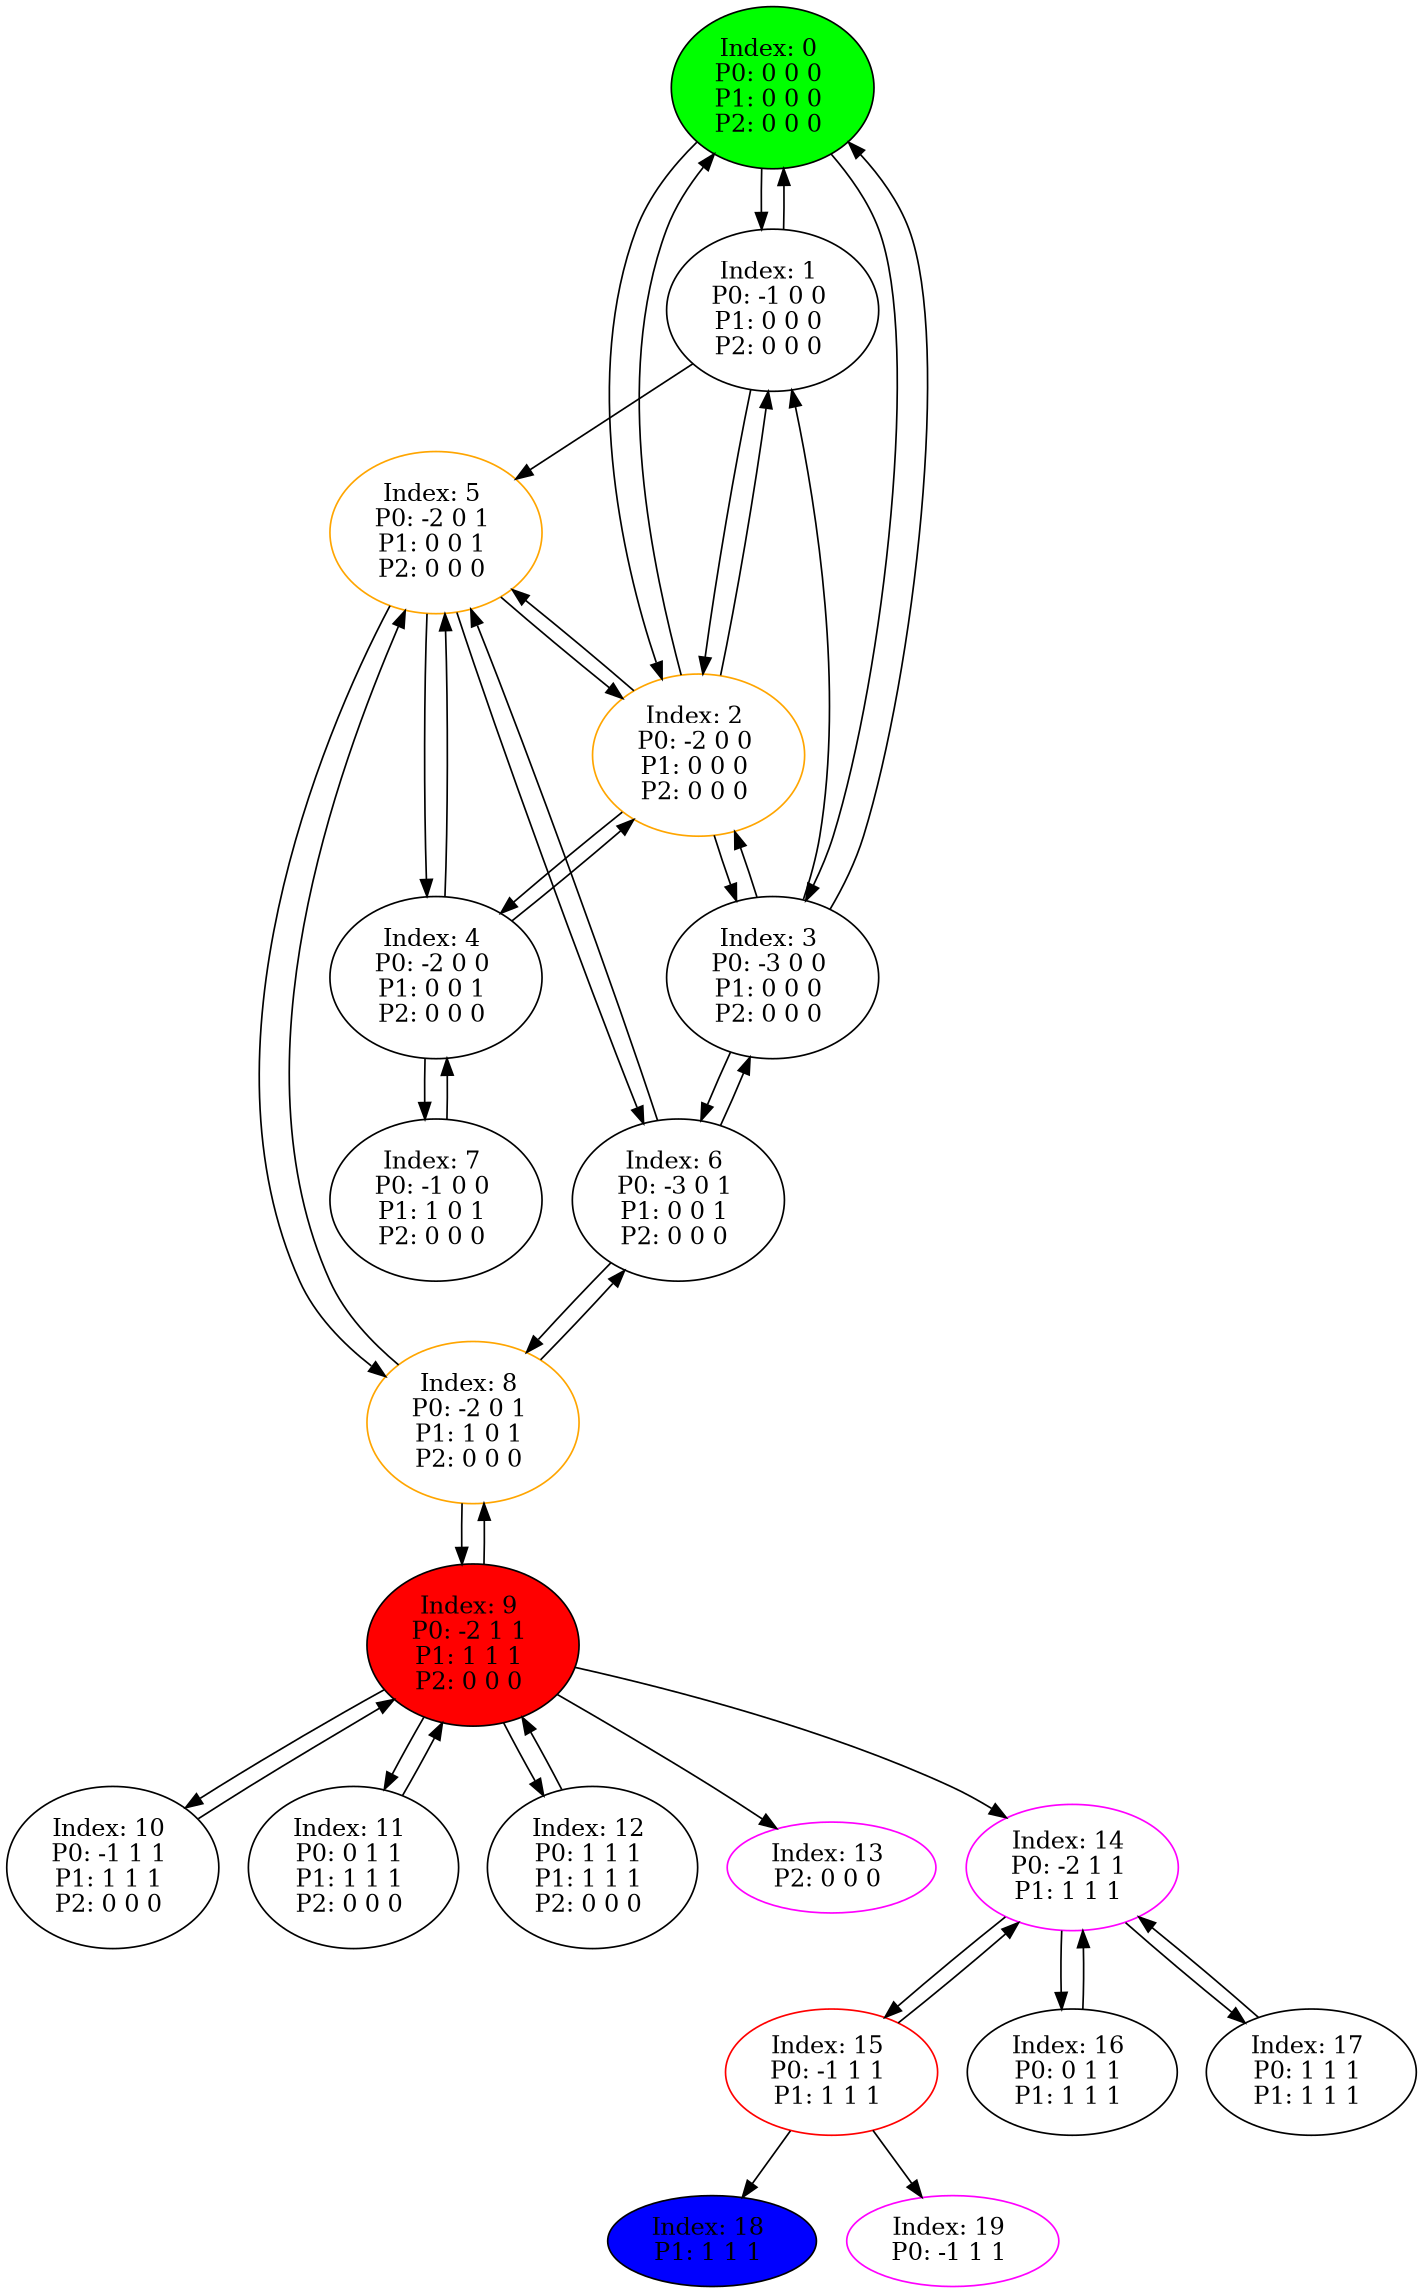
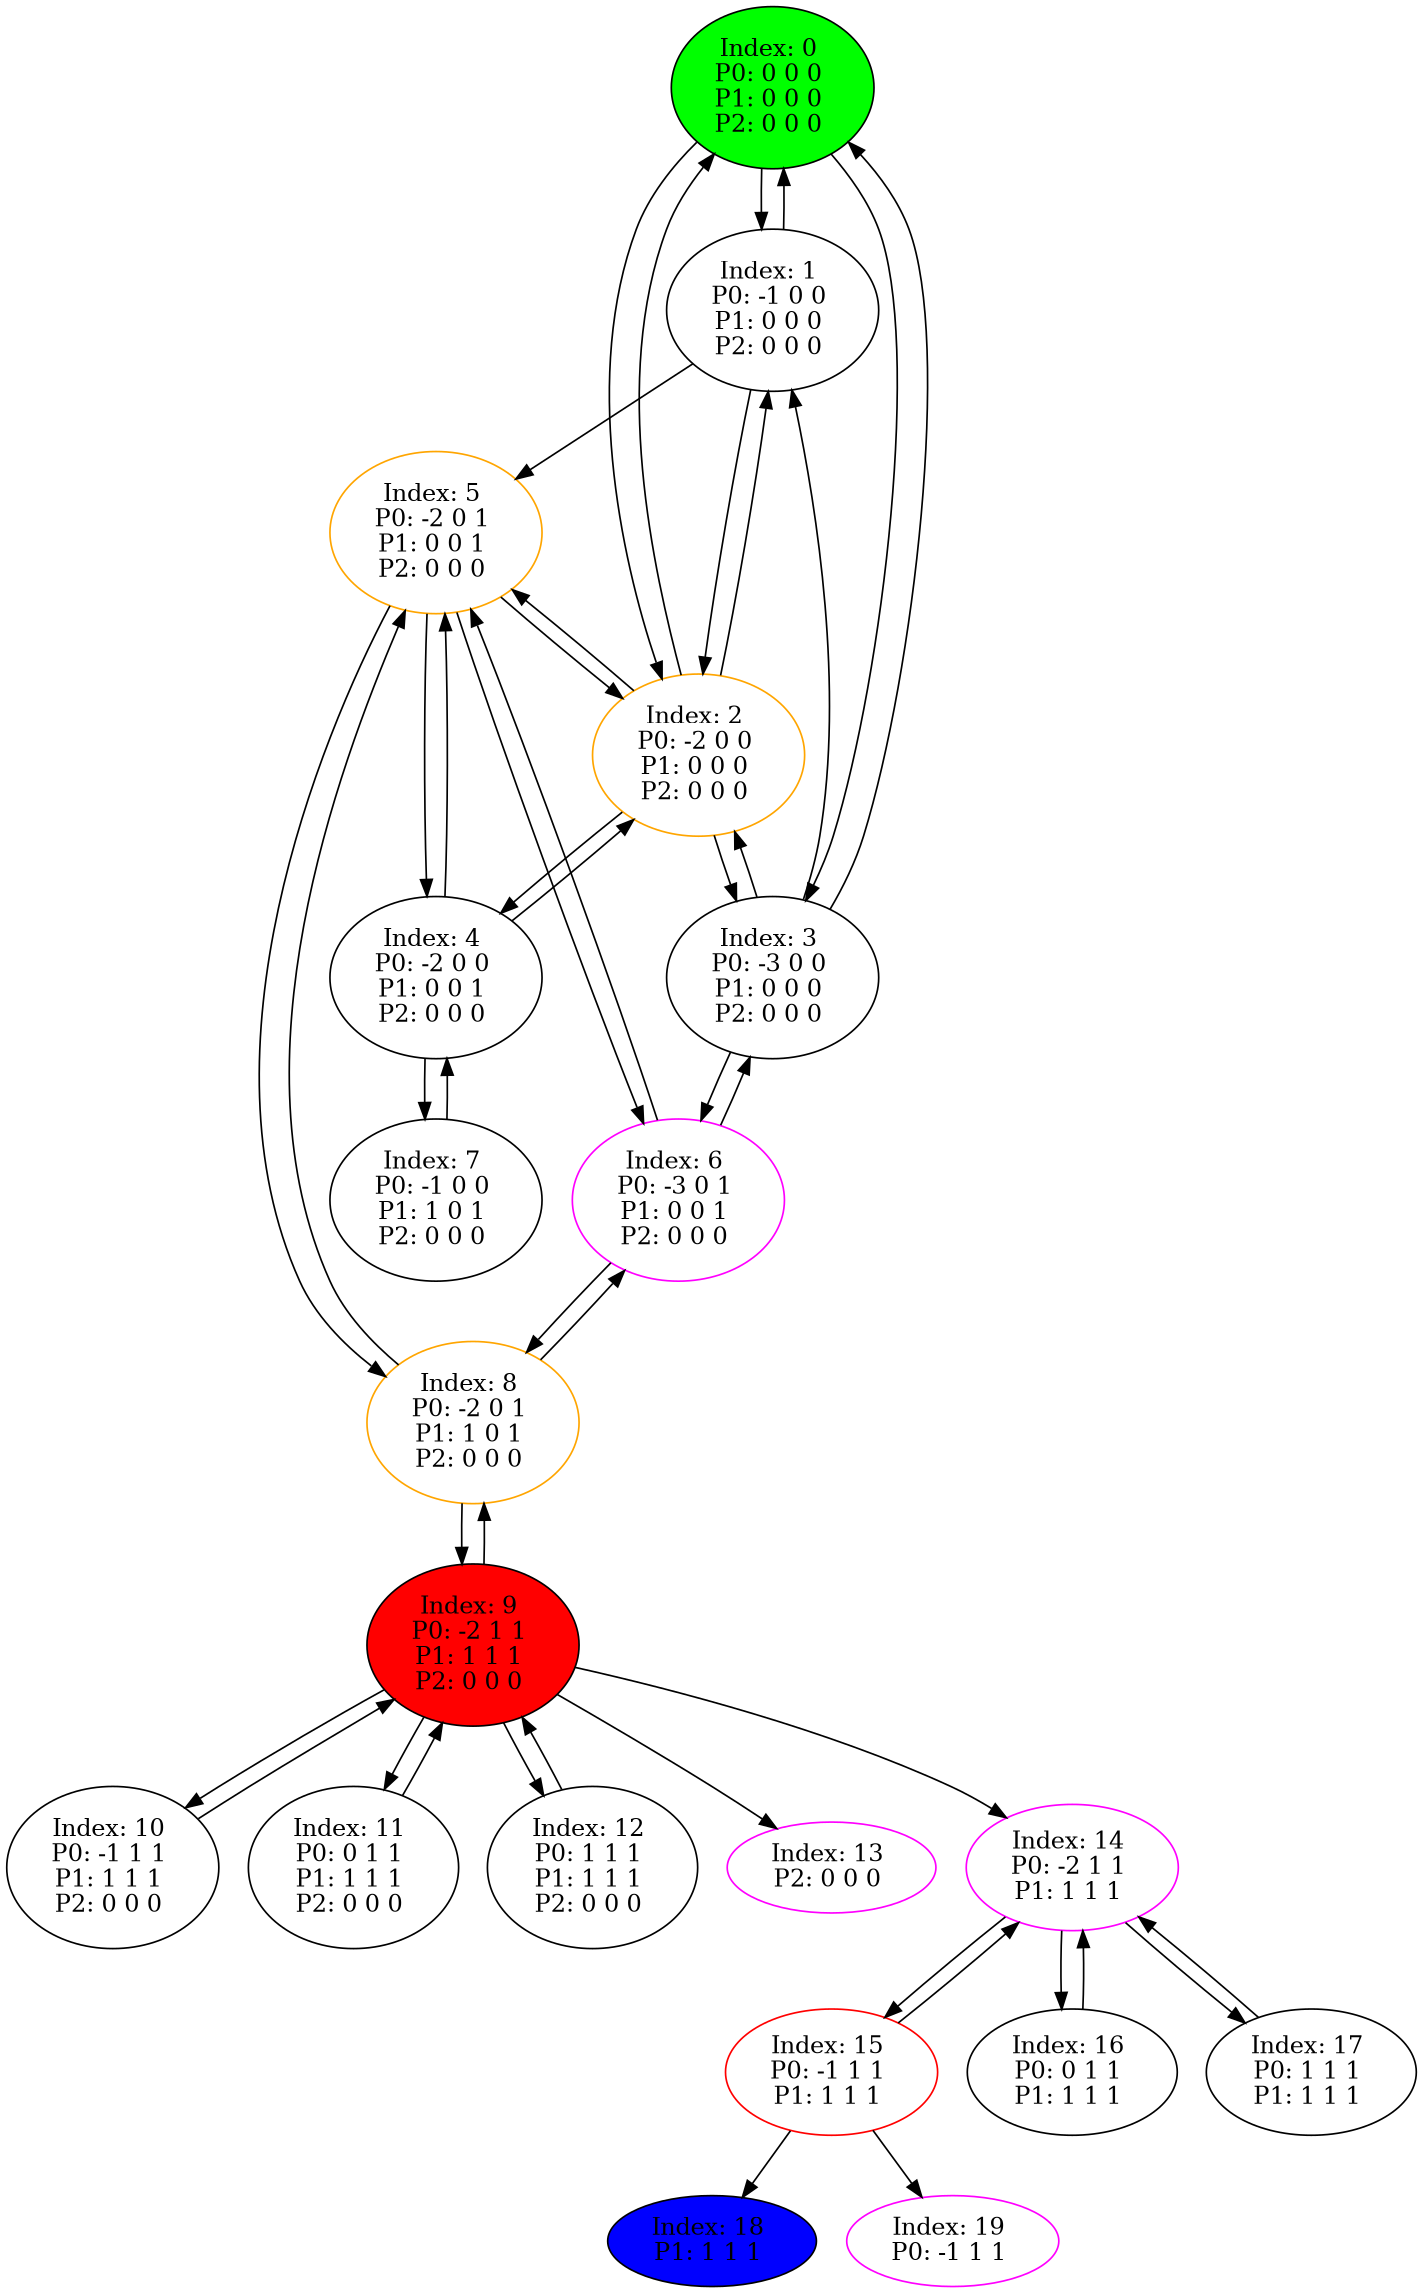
node "Index: 6 P0: -3 0 1 P1: 0 0 1 P2: 0 0 0": color black -> fuchsia
